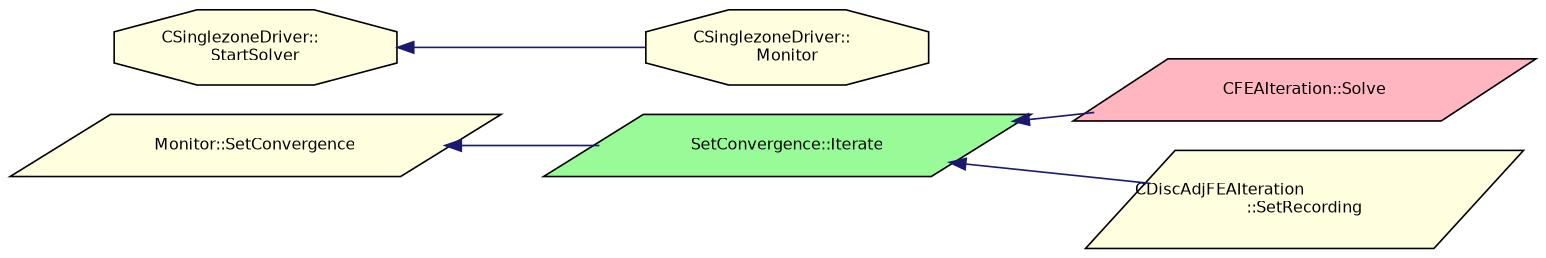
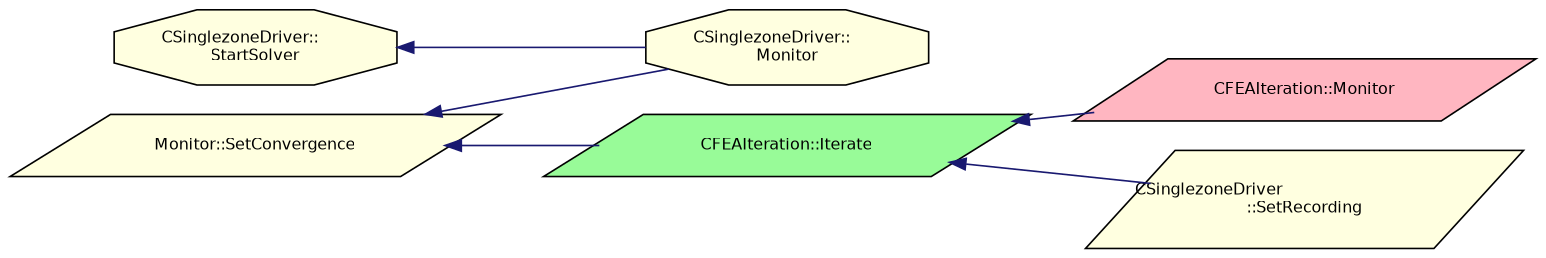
edge "CSinglezoneDriver:: Monitor" -> "Monitor::SetConvergence": added
node "CFEAIteration::Solve": label "CFEAIteration::Solve" -> "CFEAIteration::Monitor"
node "SetConvergence::Iterate": label "SetConvergence::Iterate" -> "CFEAIteration::Iterate"
node "CDiscAdjFEAIteration ::SetRecording": label "CDiscAdjFEAIteration ::SetRecording" -> "CSinglezoneDriver ::SetRecording"
